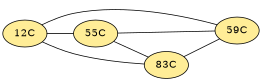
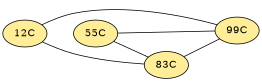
node "59C": label "59C" -> "99C"
edge "12C" -- "55C": removed
